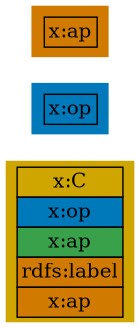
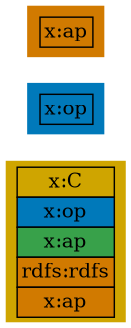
node "x:C": text "rdfs:label" -> "rdfs:rdfs"
